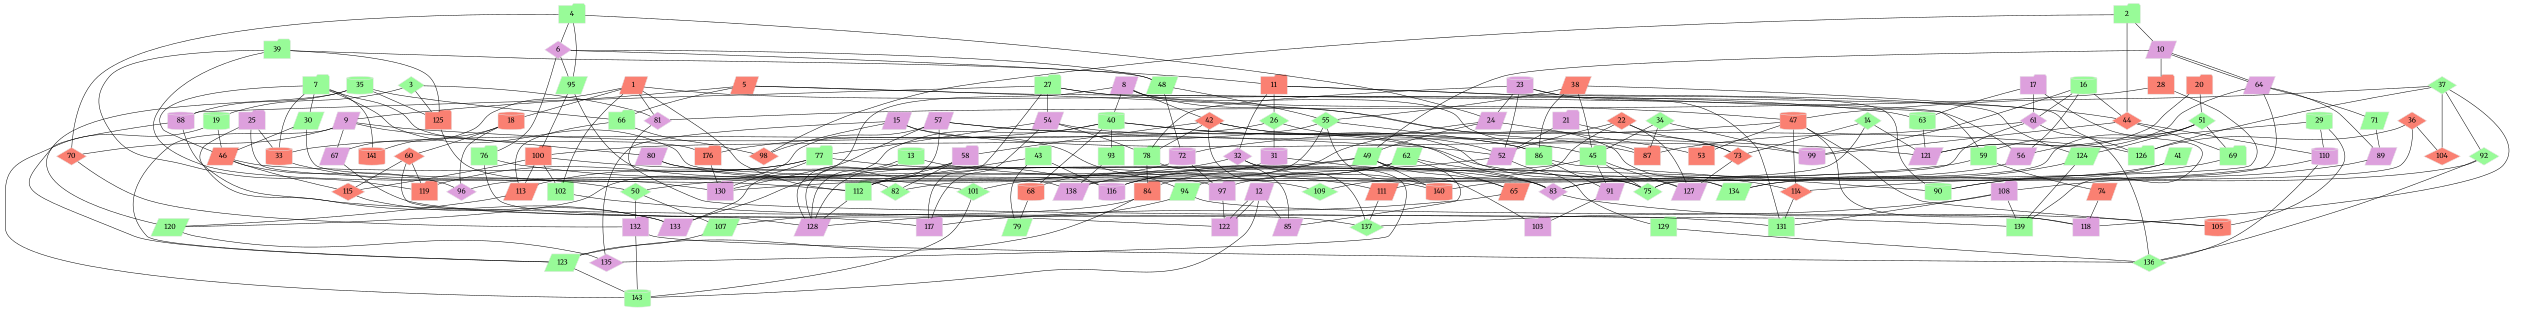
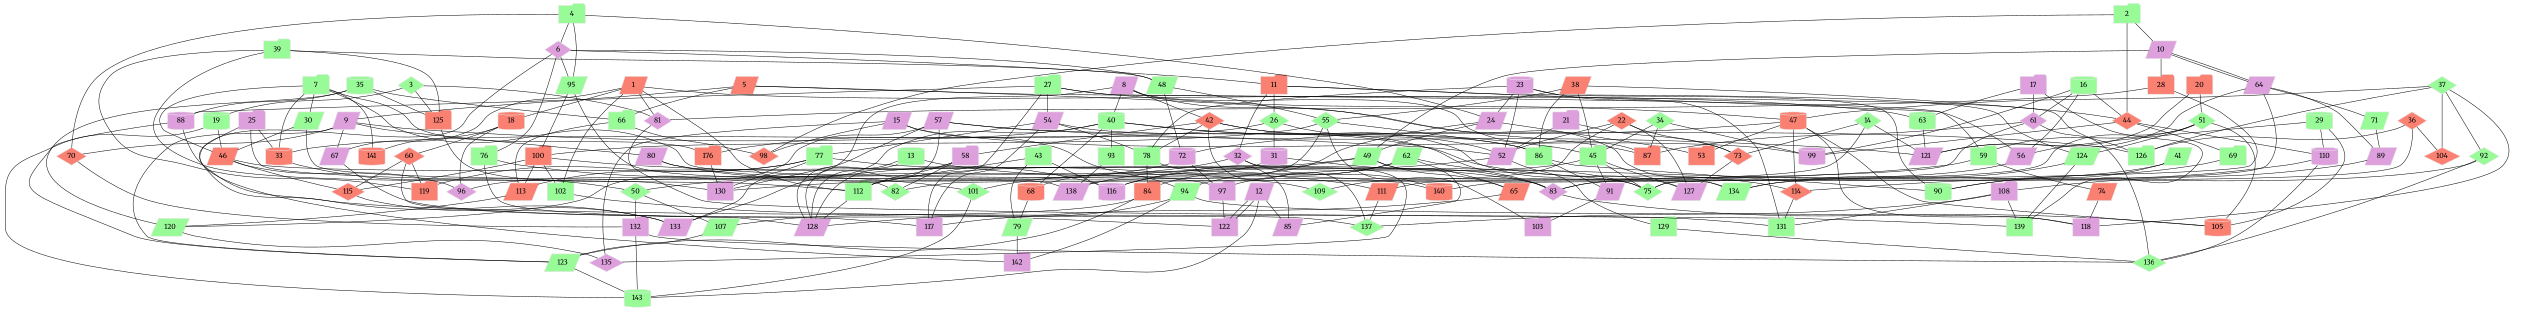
edge "51" -- "69": now "51" -- "105"
edge "49" -- "140": removed
node "142": added
